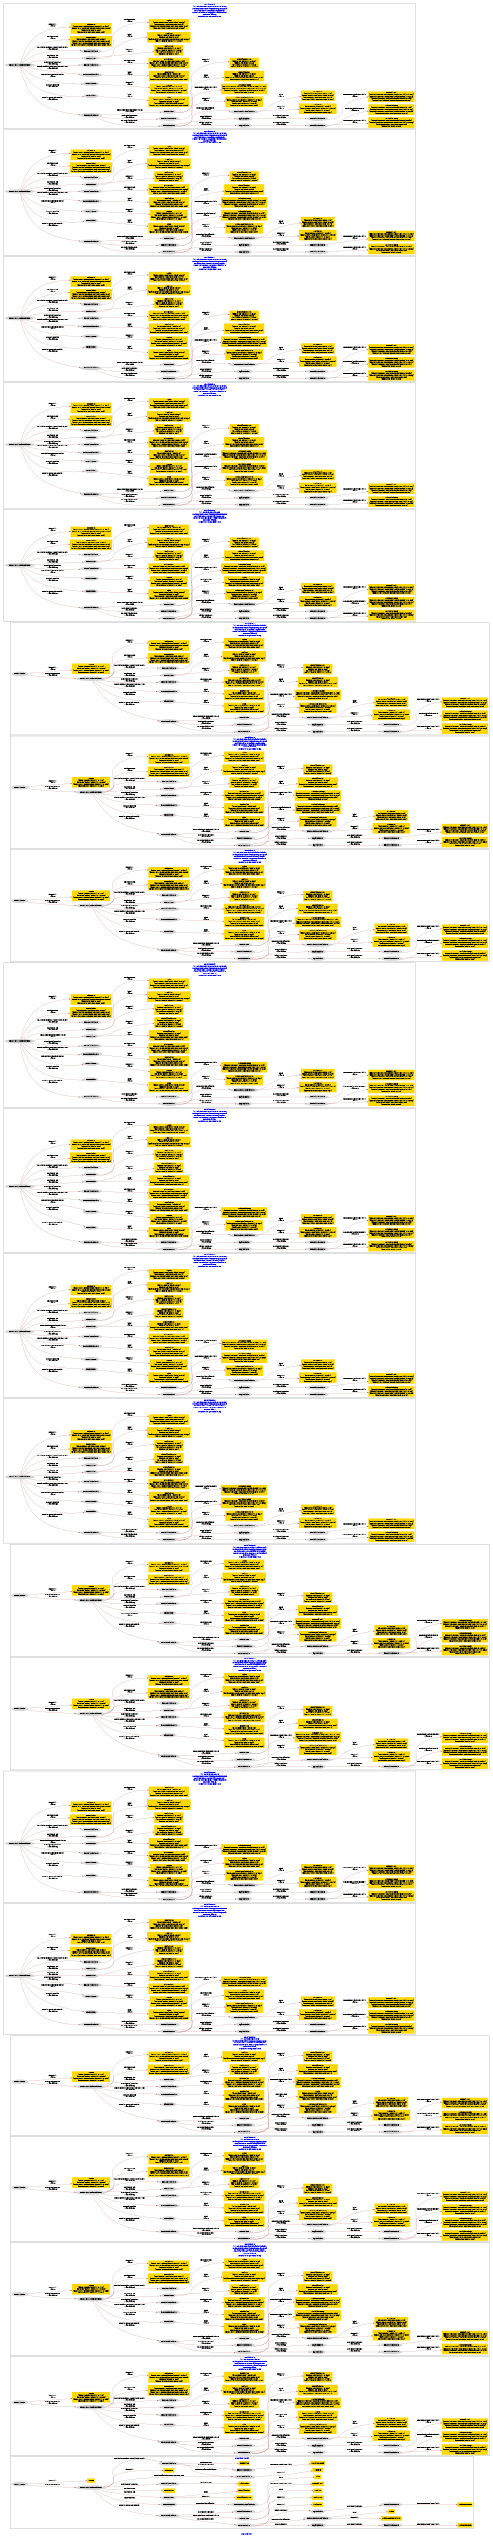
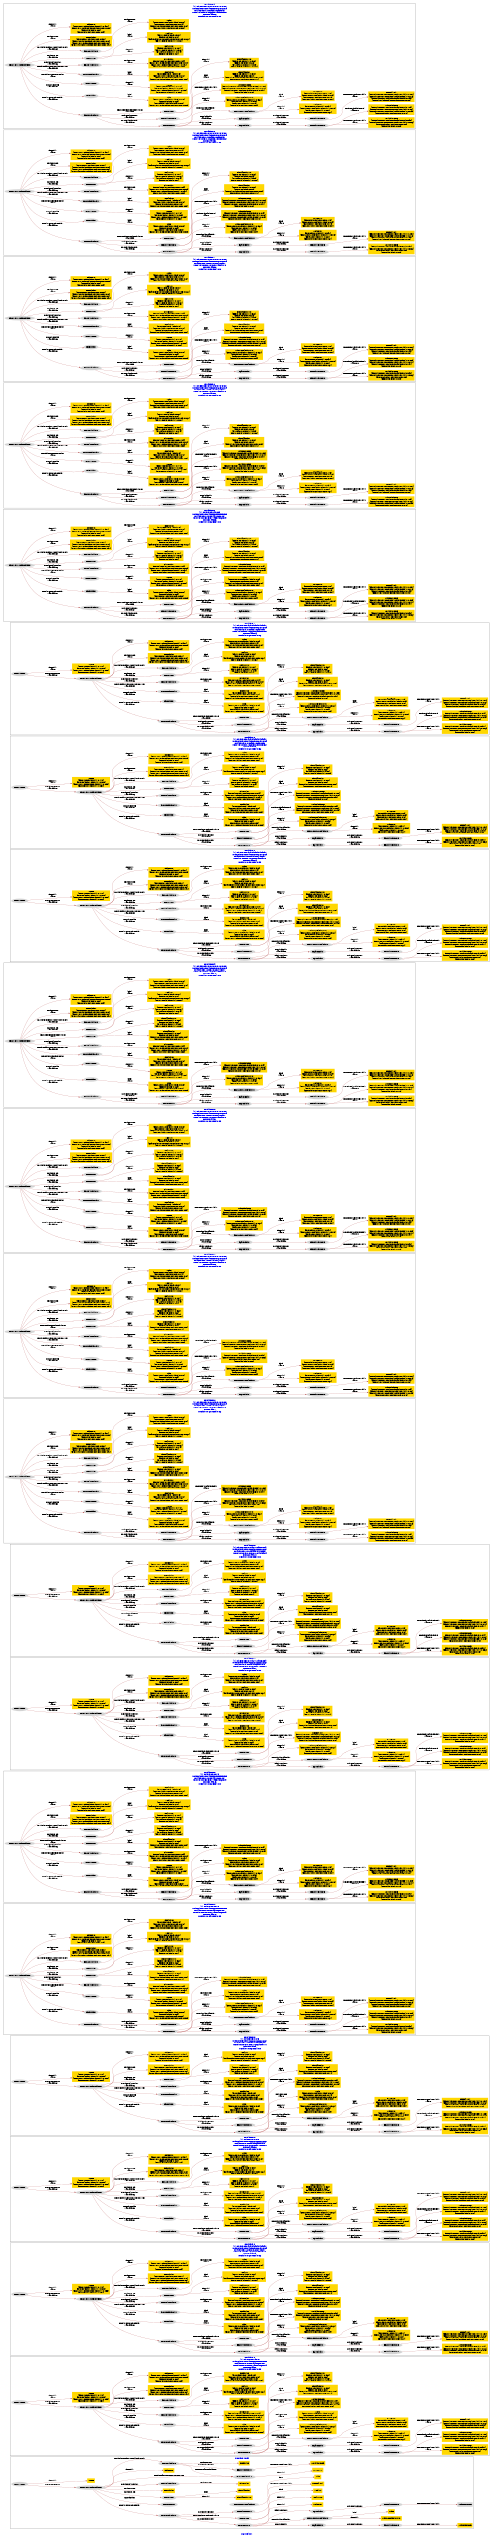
node "Material": label "Material" -> "OwnerURI"
node "Information": label "Information" -> "Dimension"
edge "E21_Person2" -> "E82_Actor_Appellation2": removed, label "P131_is_identified_by"
node "ArtistBornDate": fillcolor gold -> lightgray
